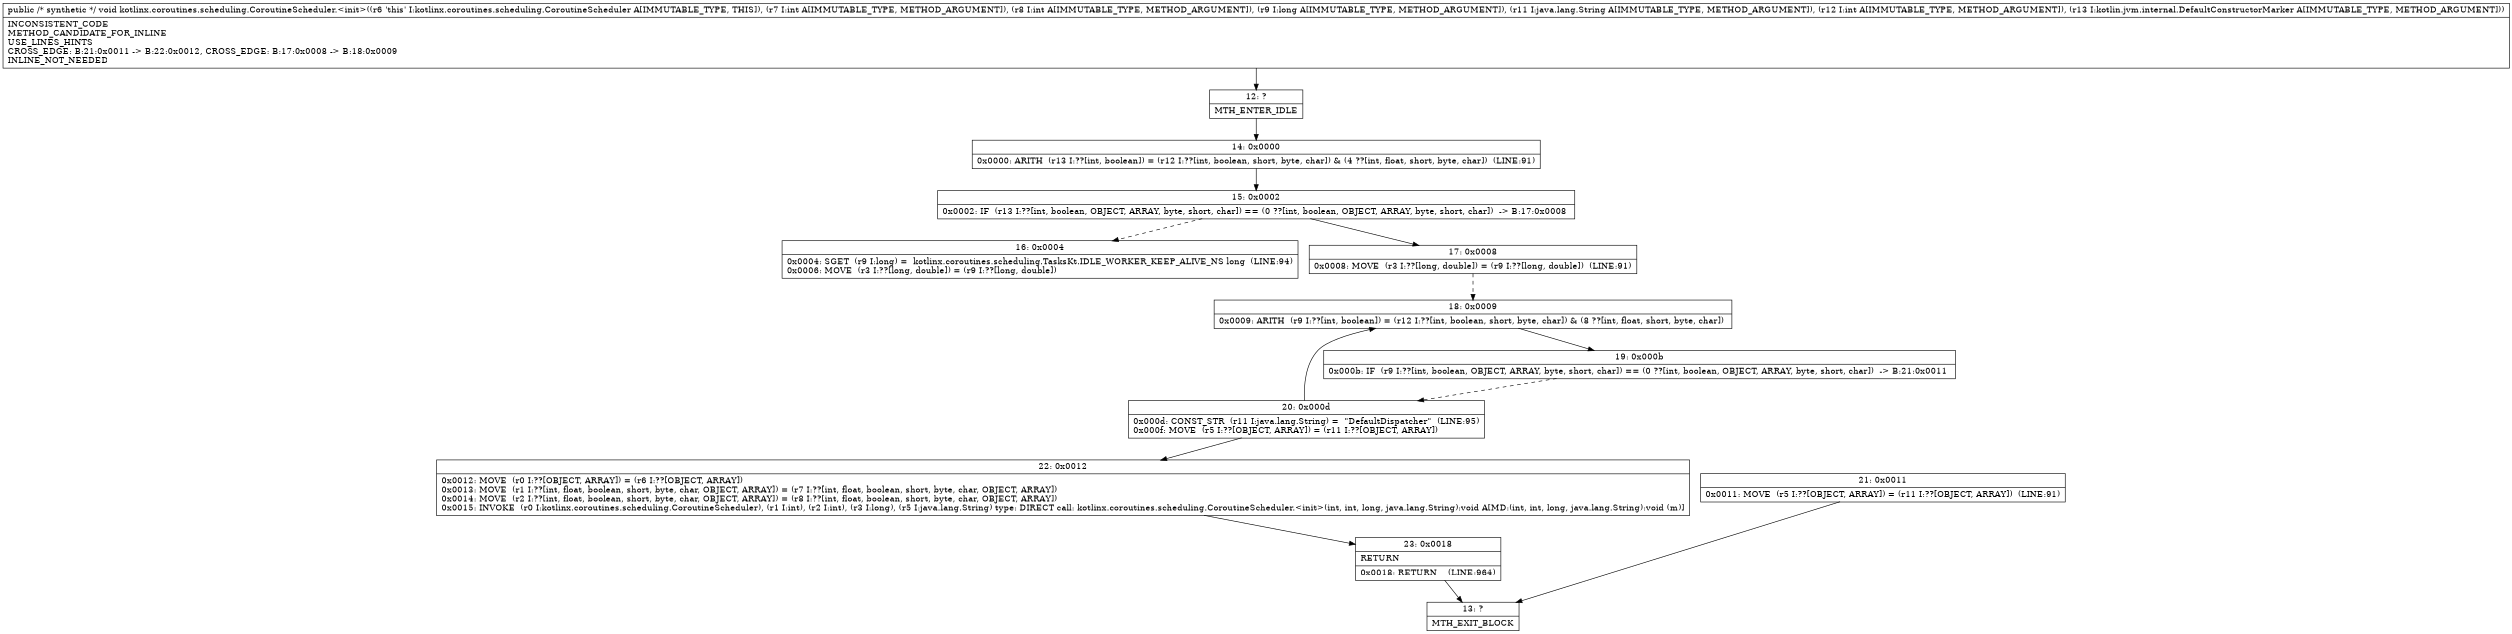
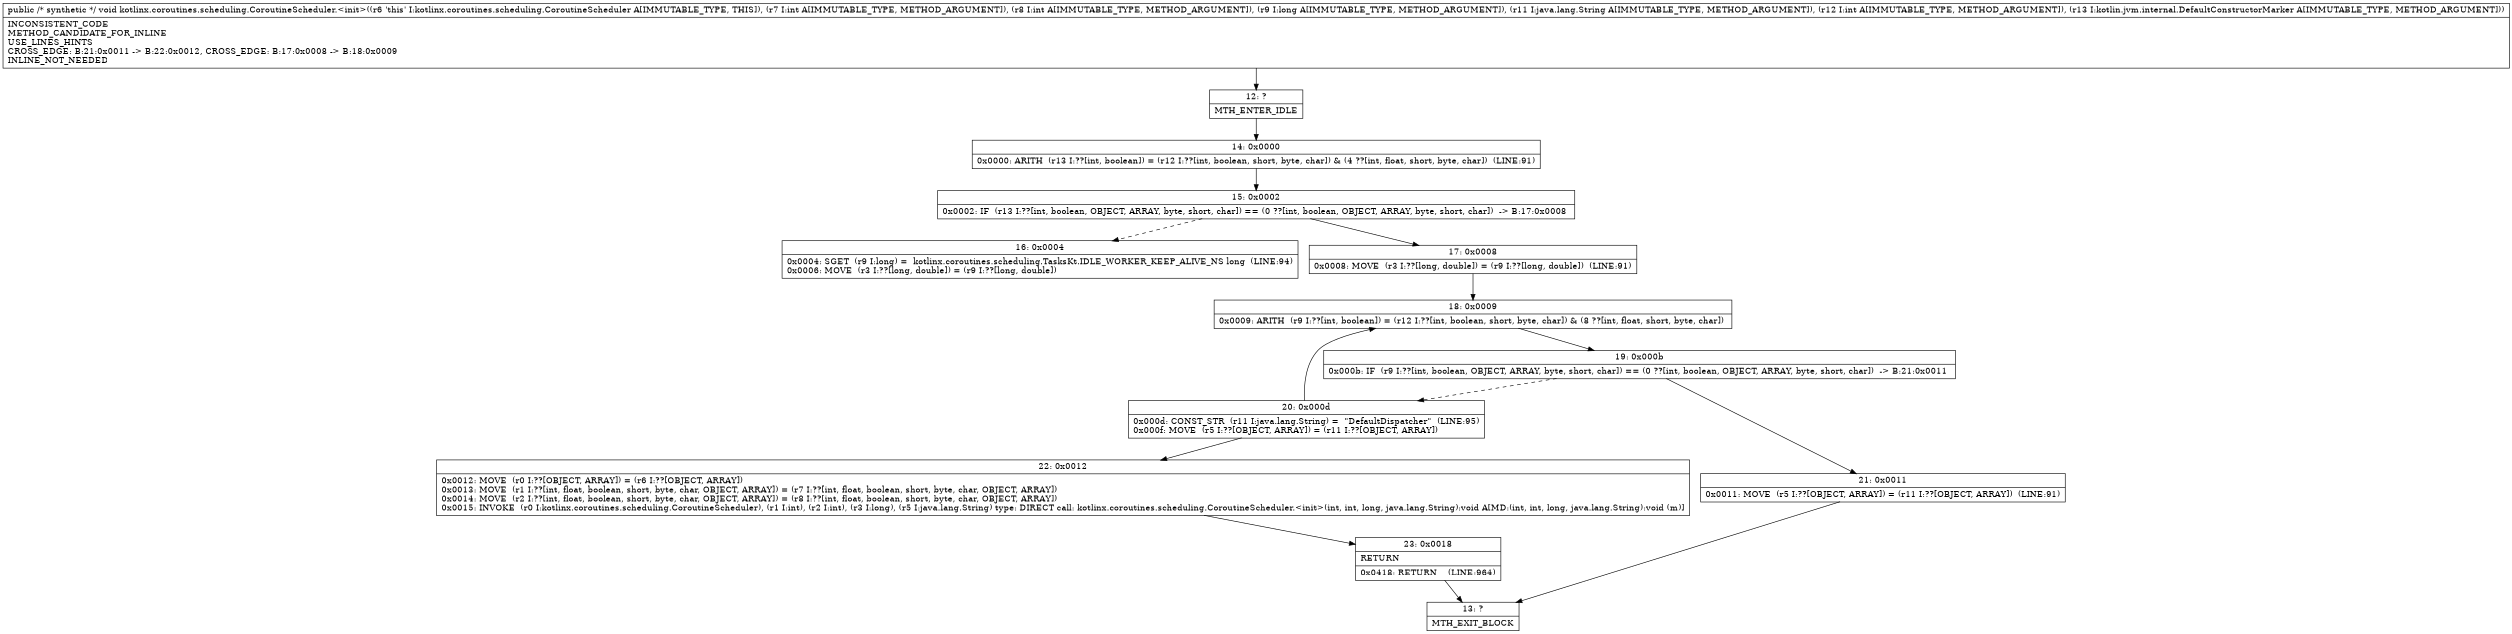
edge "17: 0x0008" -> "18: 0x0009": style dashed -> solid
edge "19: 0x000b" -> "21: 0x0011": added
node "23: 0x0018": text "0x0018: RETURN    (LINE:964)" -> "0x0418: RETURN    (LINE:964)"
